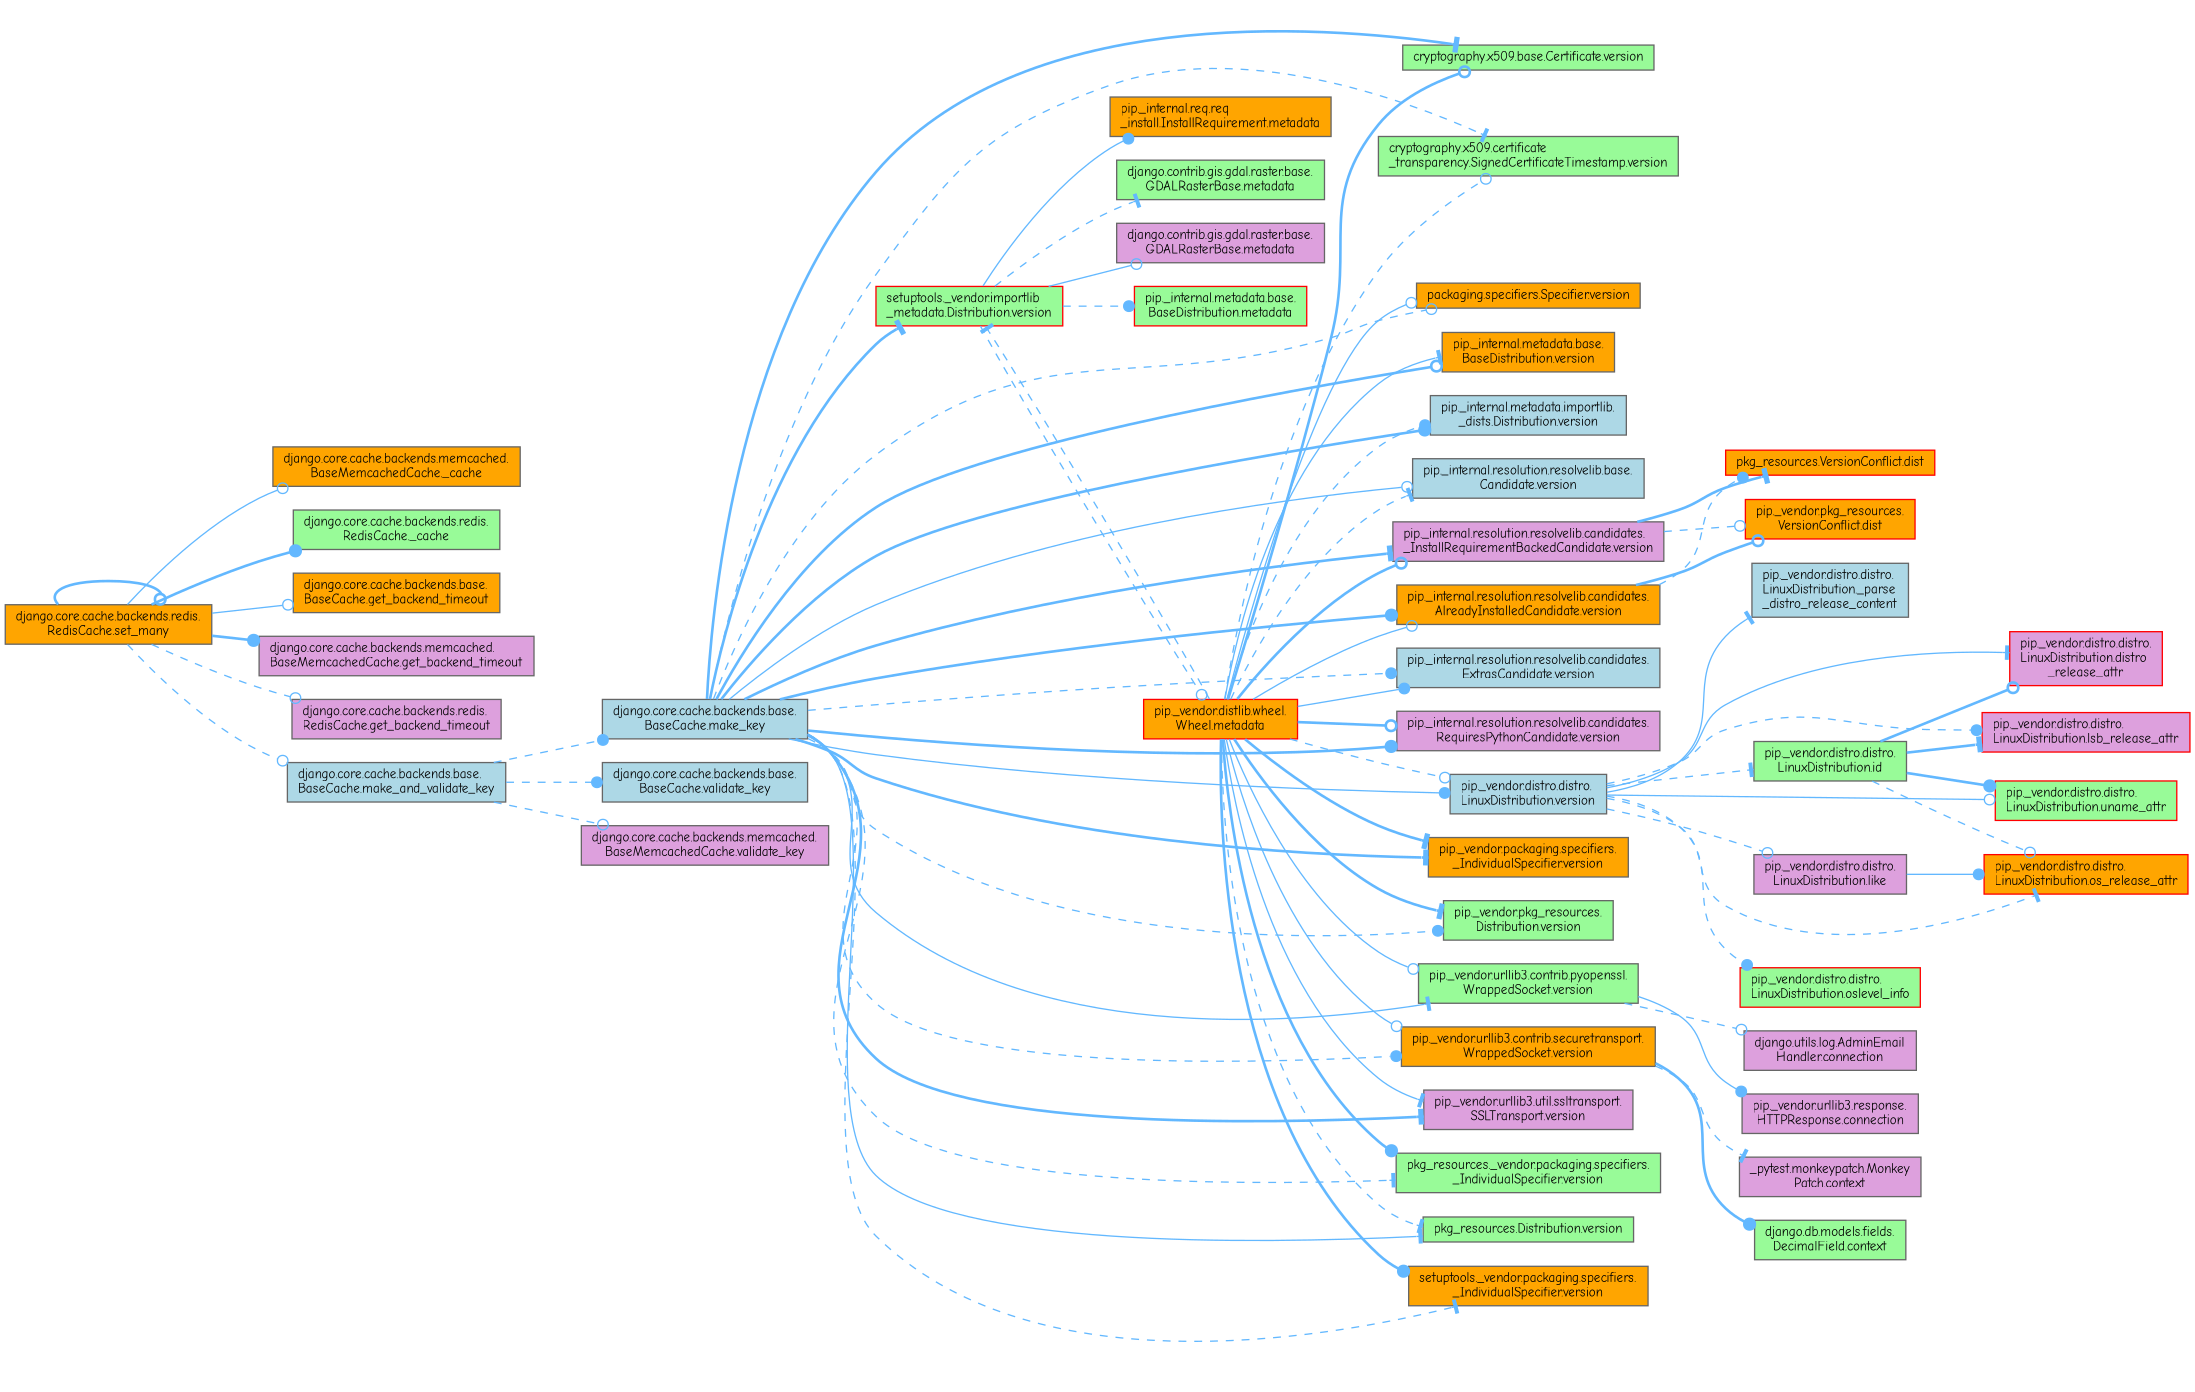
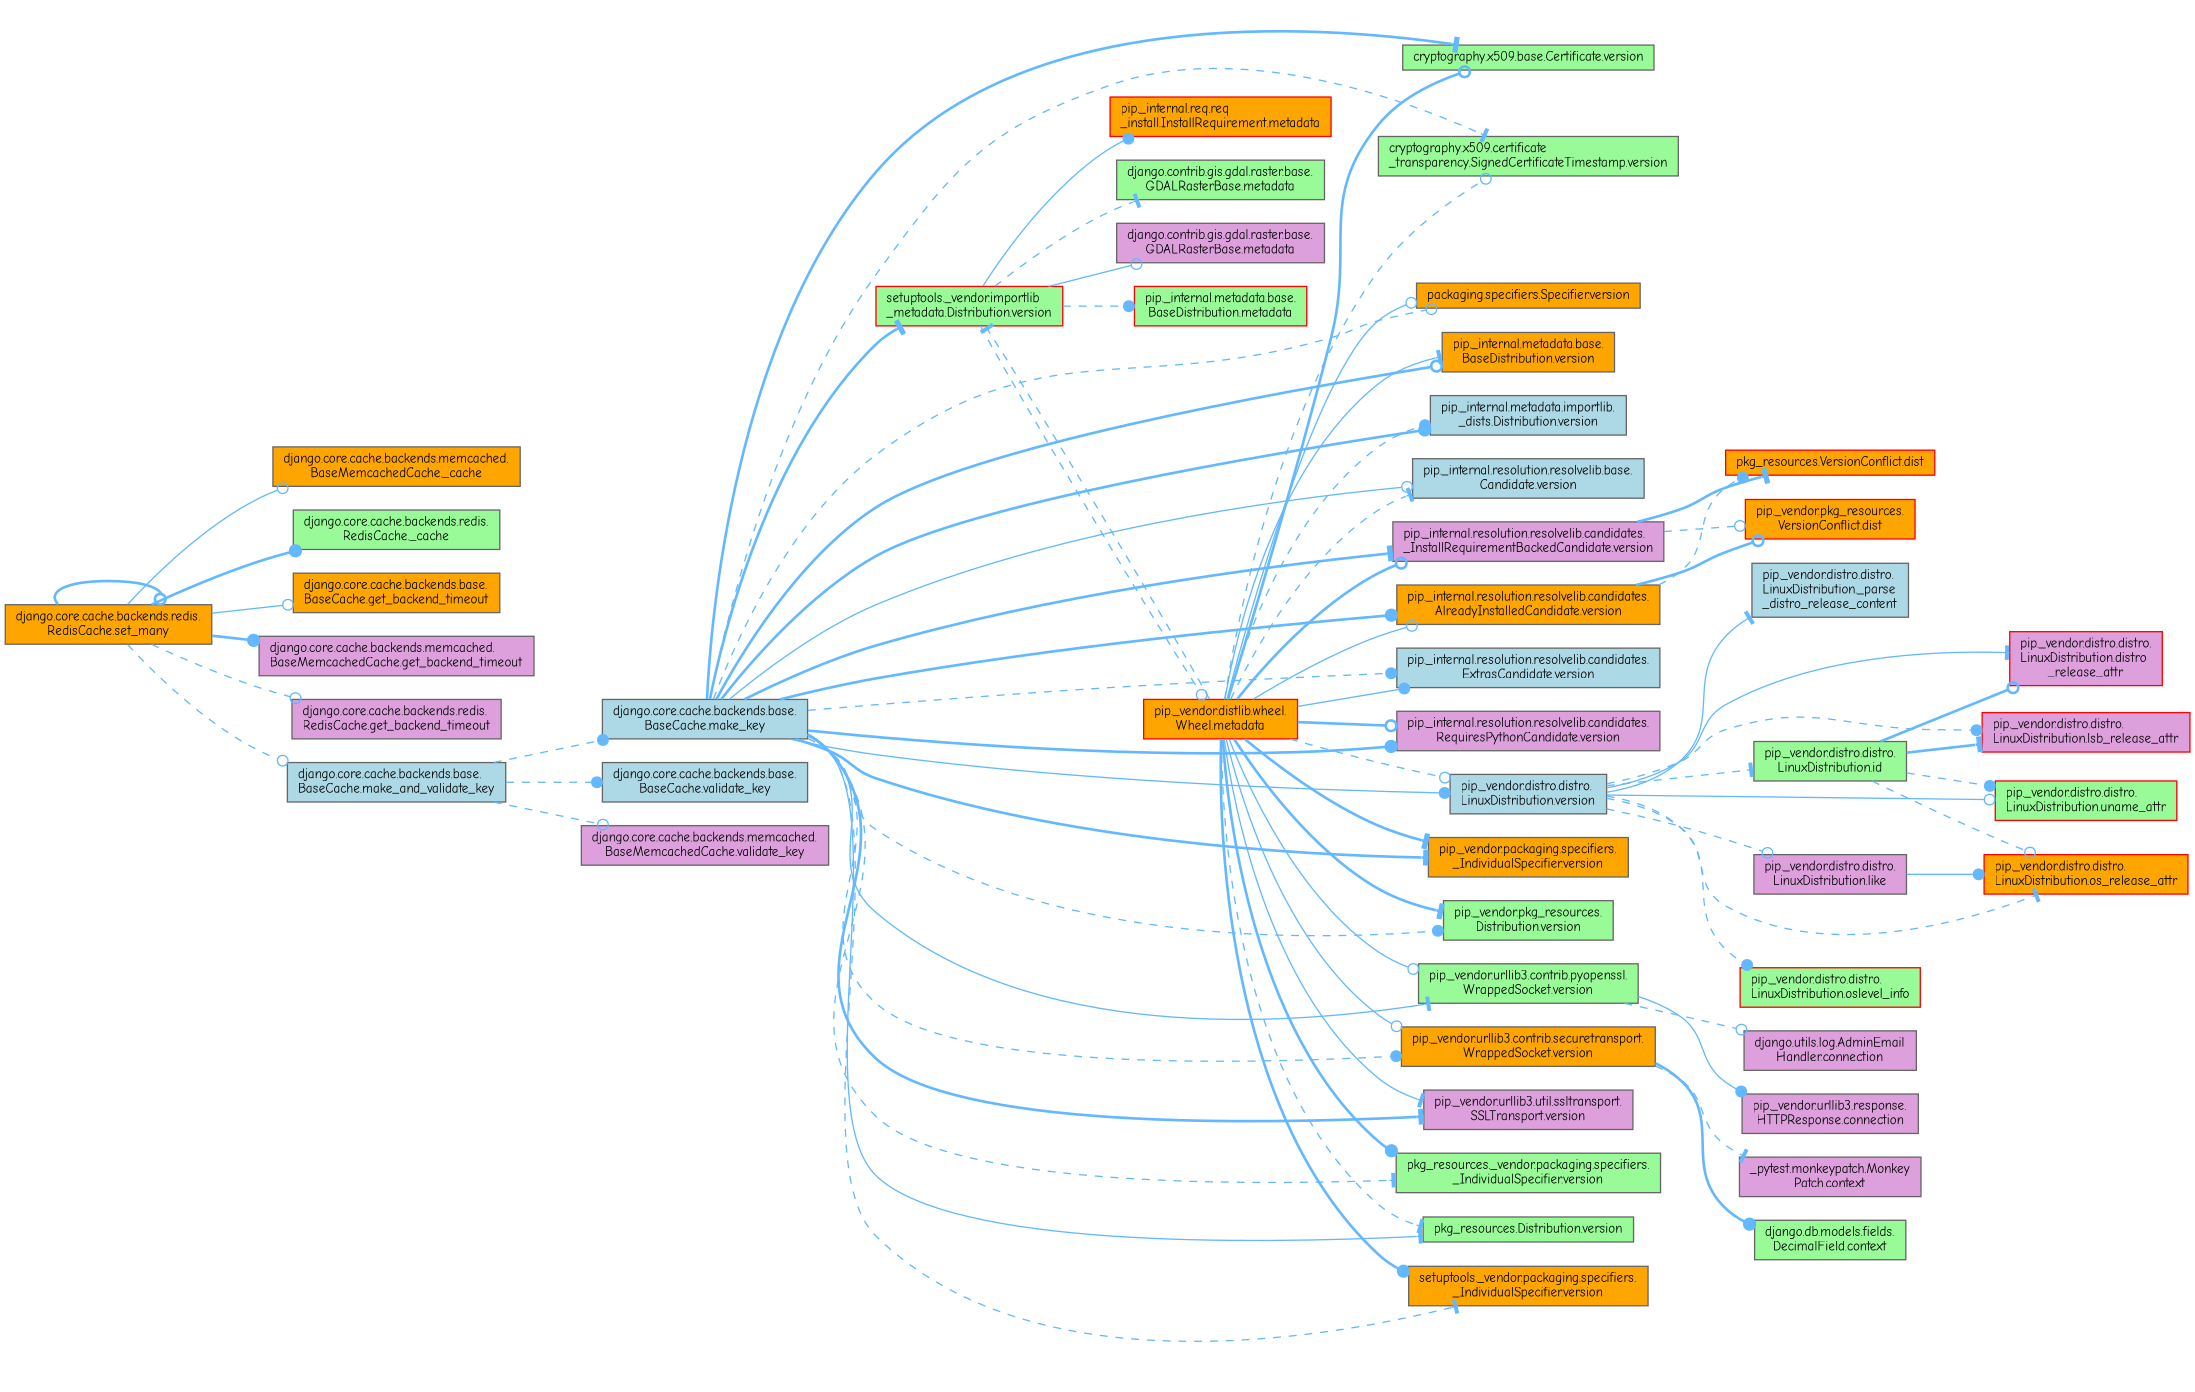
node "pip._internal.req.req _install.InstallRequirement.metadata": color grey40 -> red
edge "pip._vendor.distro.distro. LinuxDistribution.id" -> "pip._vendor.distro.distro. LinuxDistribution.uname_attr": style bold -> dashed
